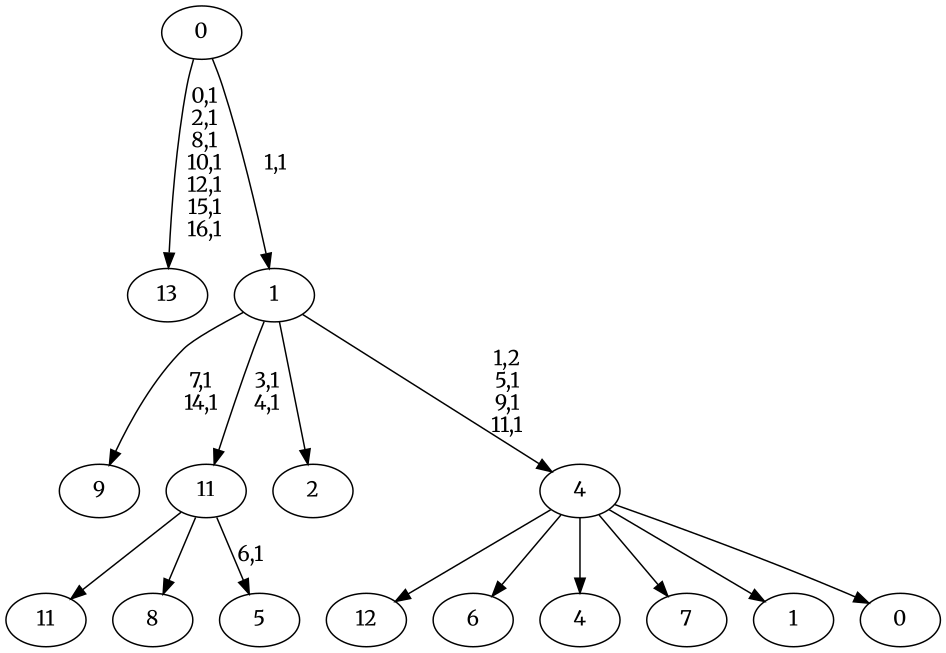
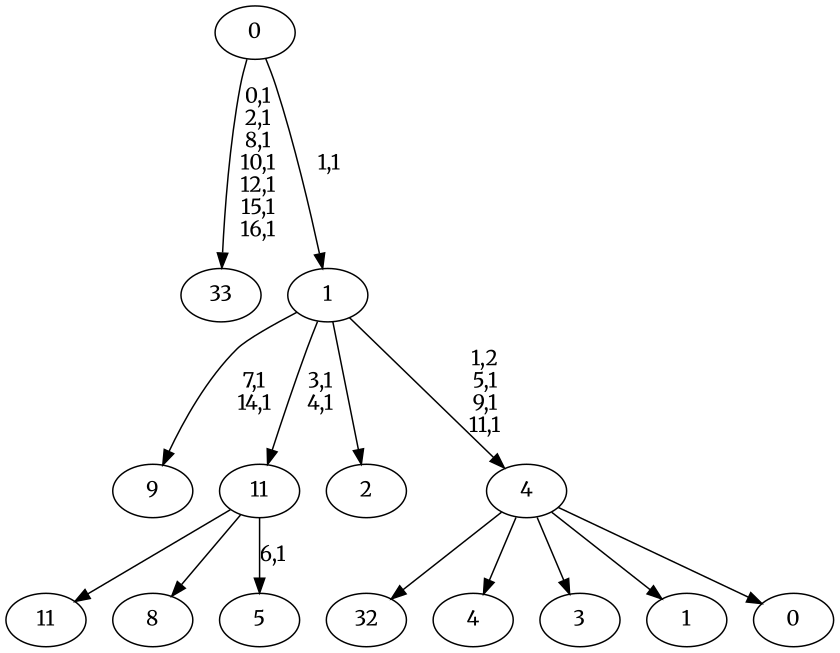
node "13": label "13" -> "33"
node "12": label "12" -> "32"
node "6": removed
node "7": label "7" -> "3"
